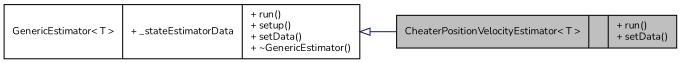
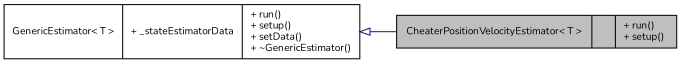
node "CheaterPositionVelocityEstimator< T >": text "+ setData()" -> "+ setup()"
